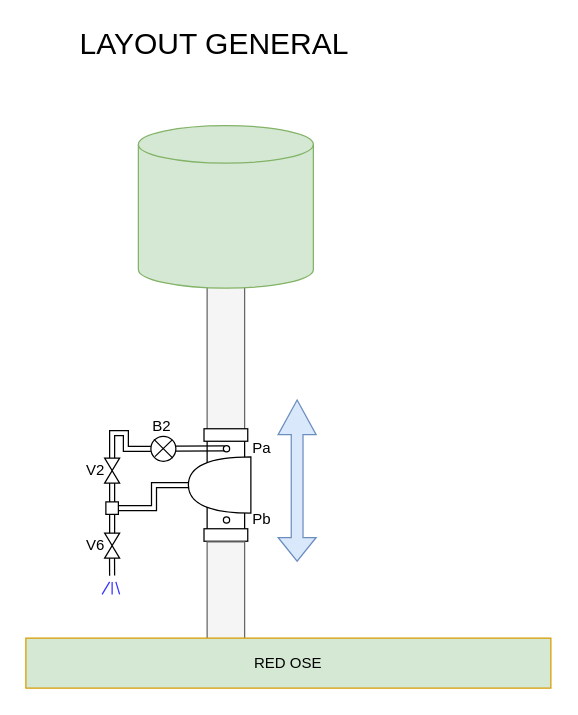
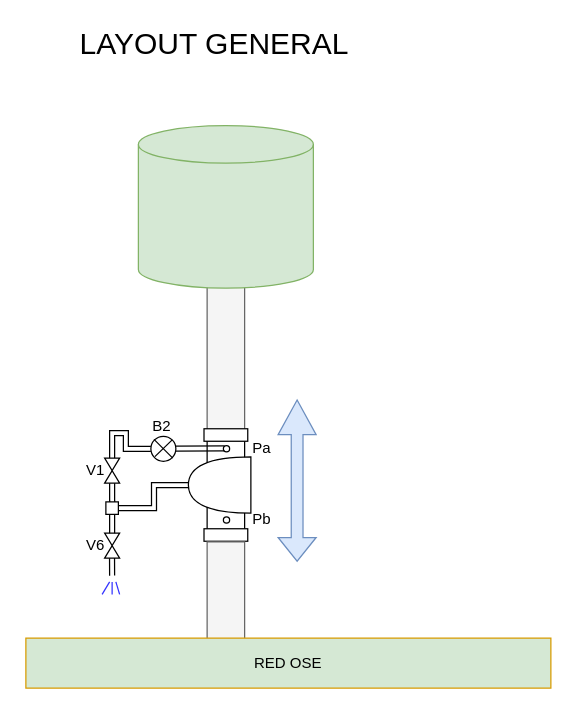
node "V2": label "V2" -> "V1"
